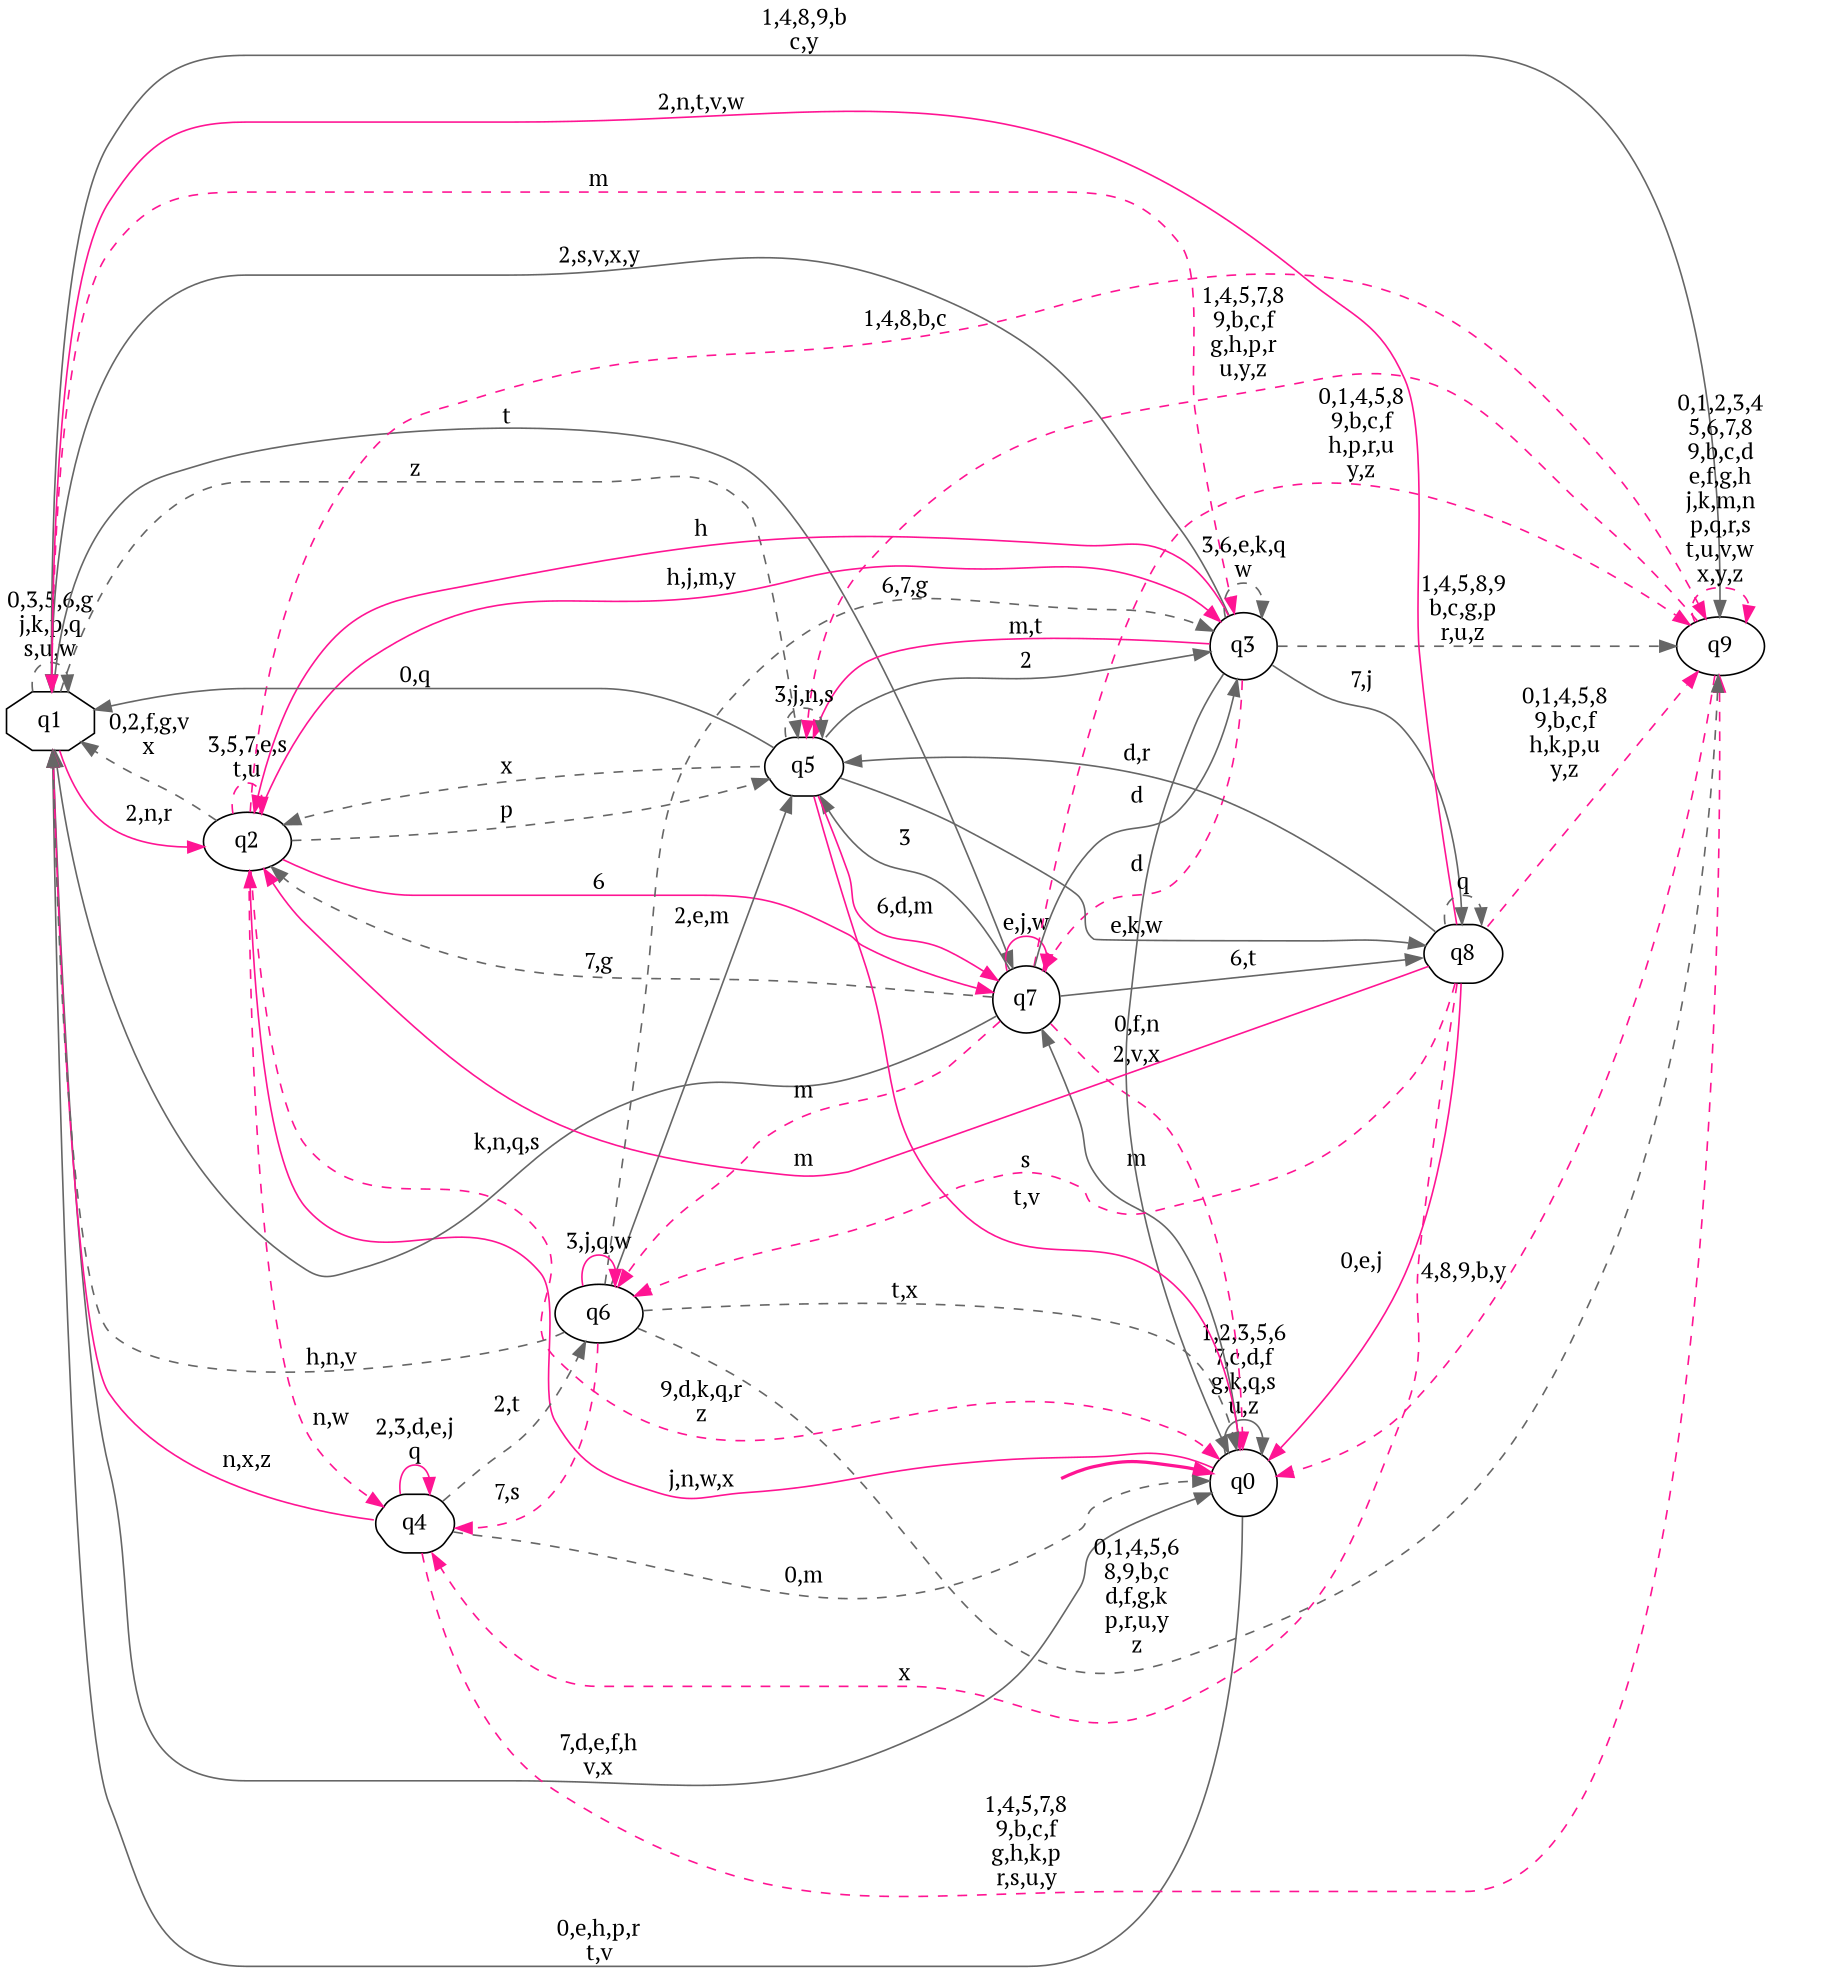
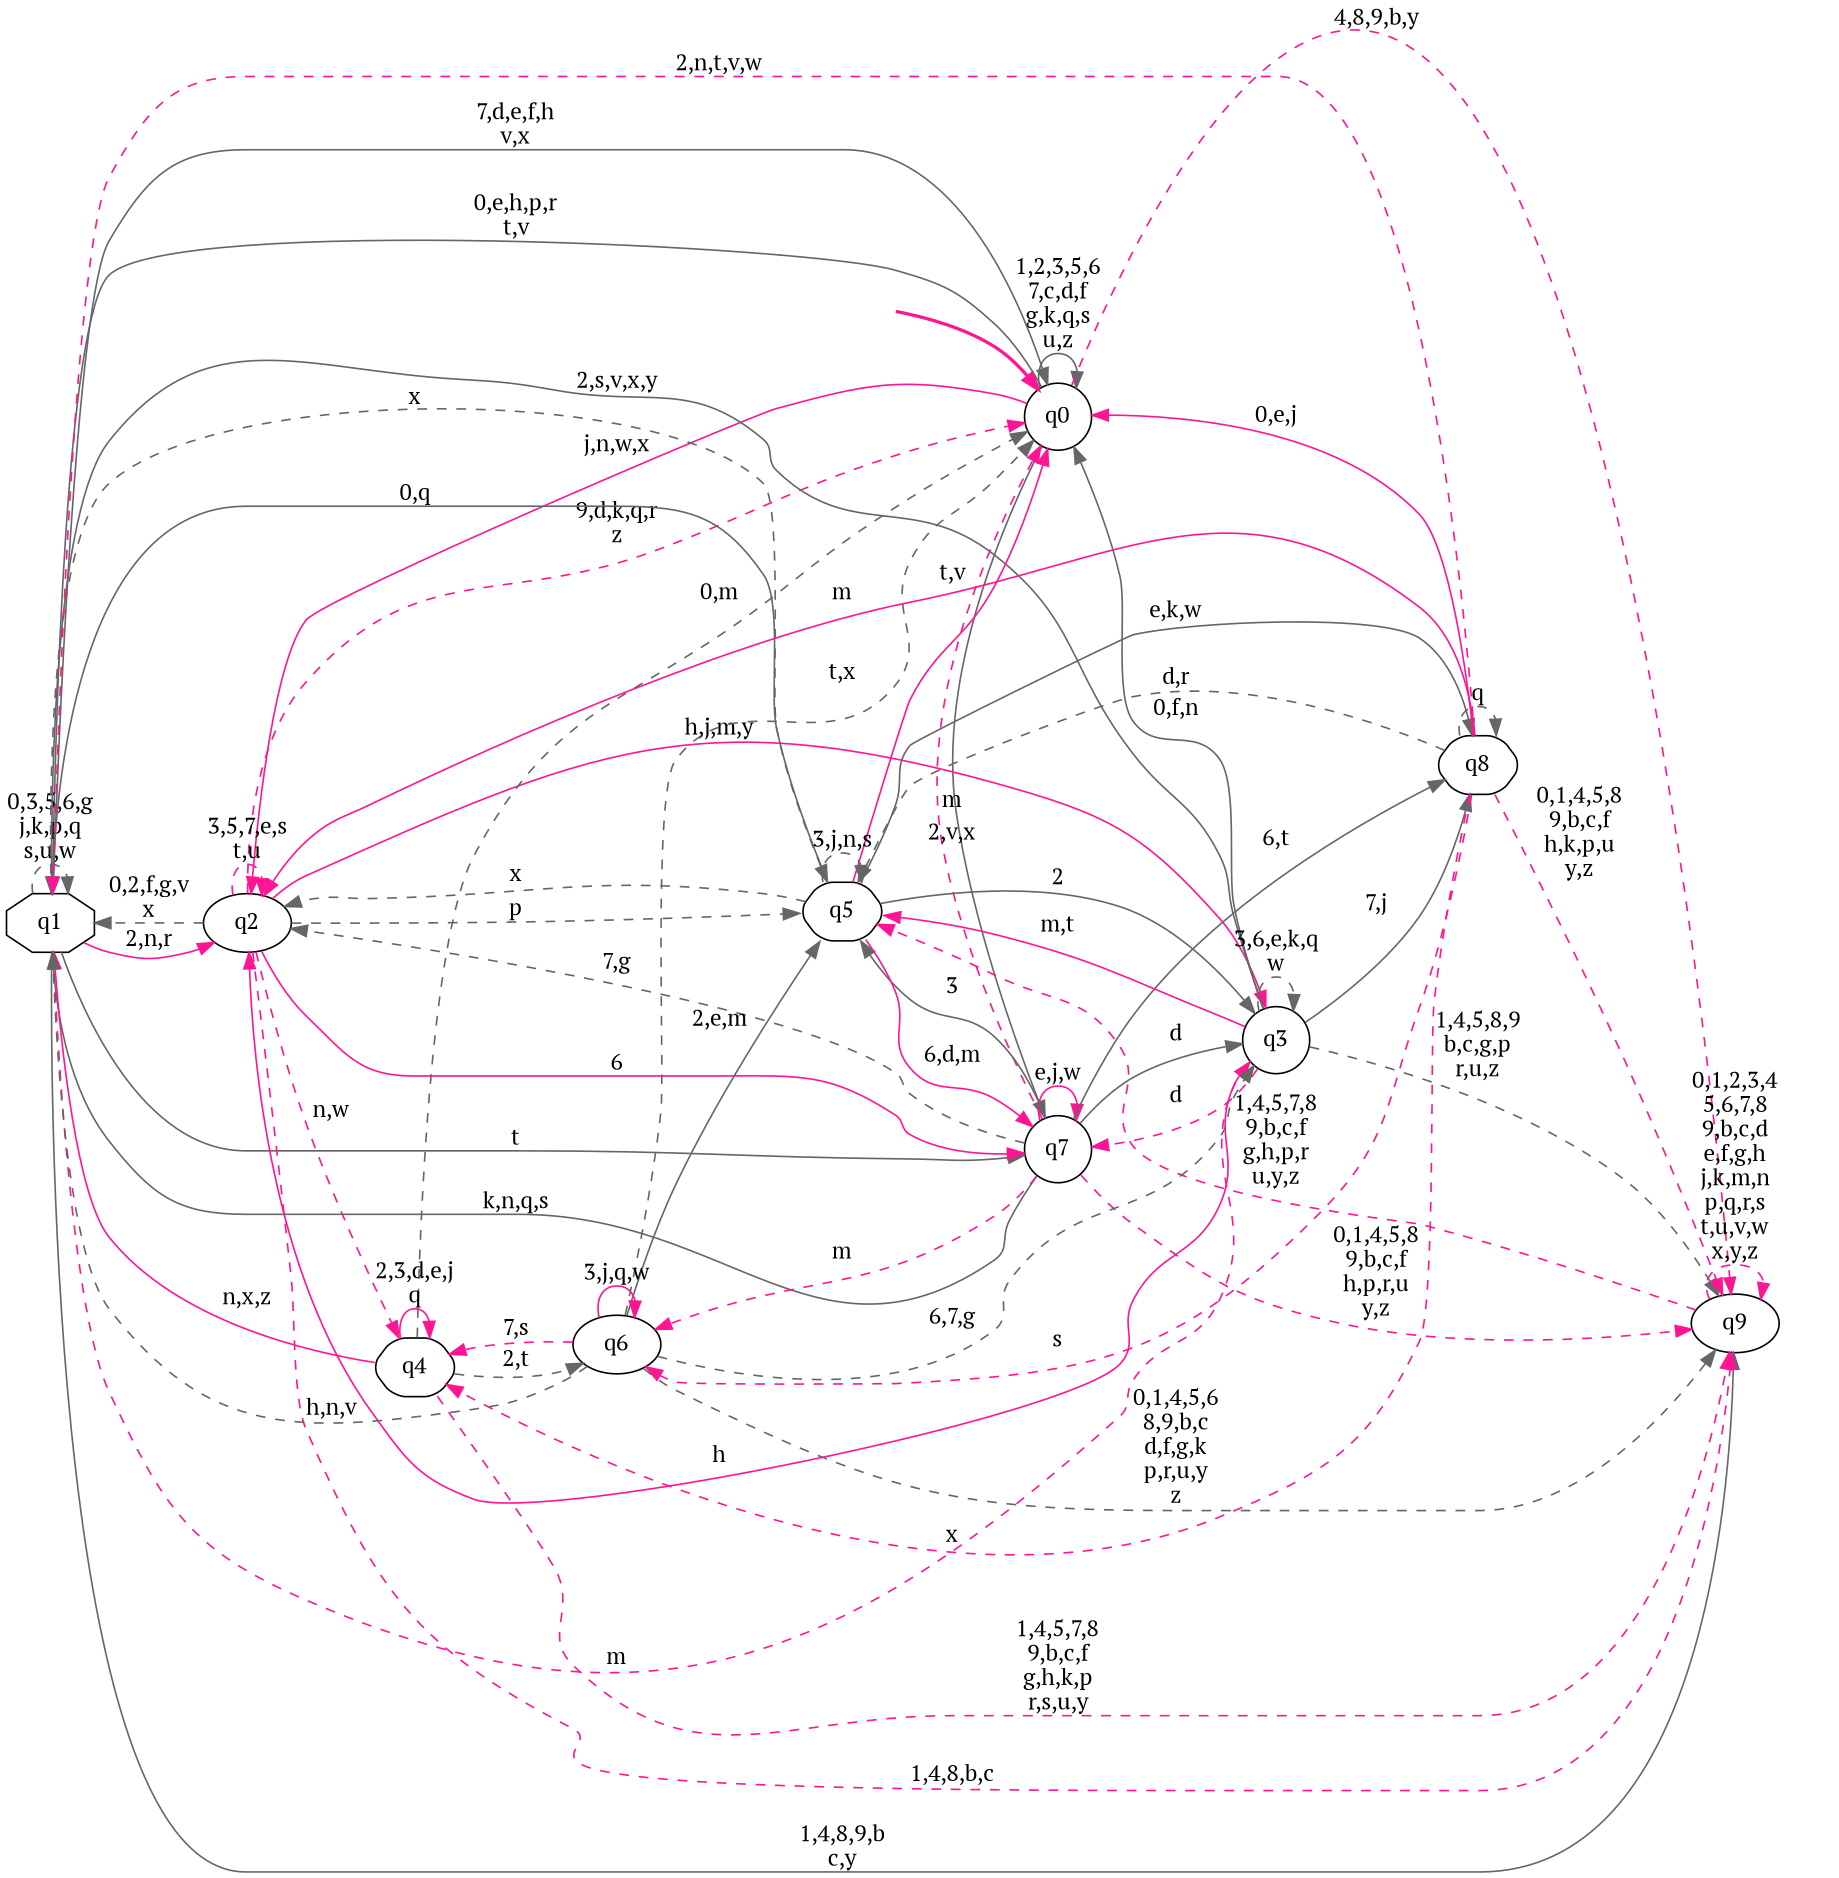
edge "q8" -> "q1": style solid -> dashed
edge "q1" -> "q5": label "z" -> "x"
edge "q8" -> "q5": style solid -> dashed
edge "q9" -> "q0": reversed
